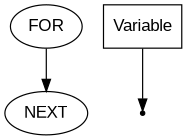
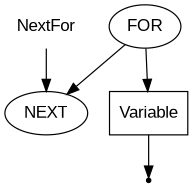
node "NextFor": added
edge "FOR" -> "Variable": added
